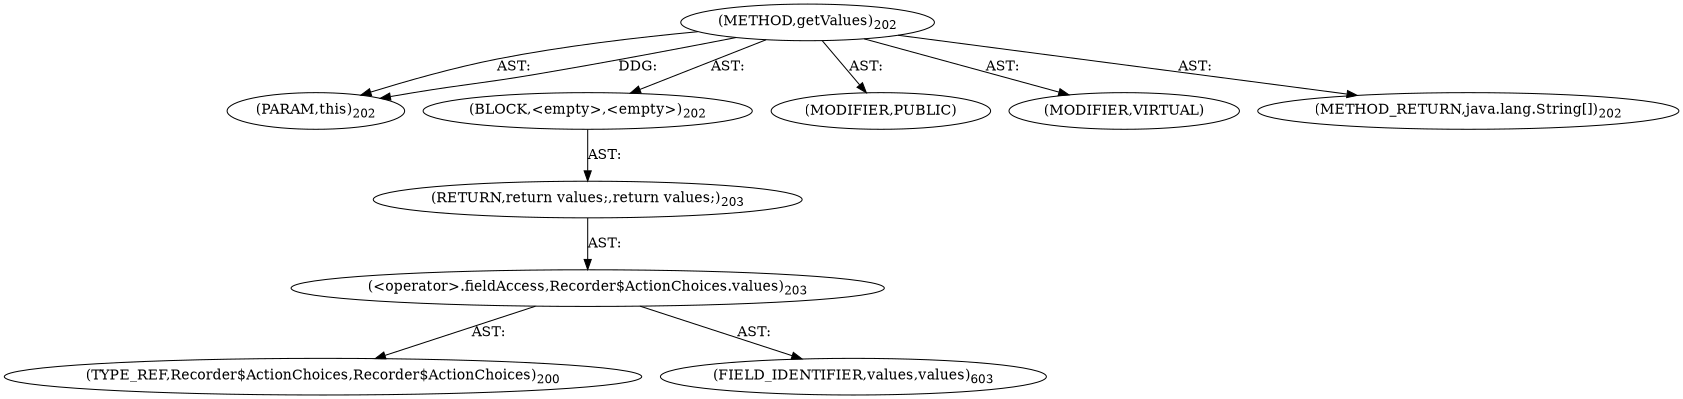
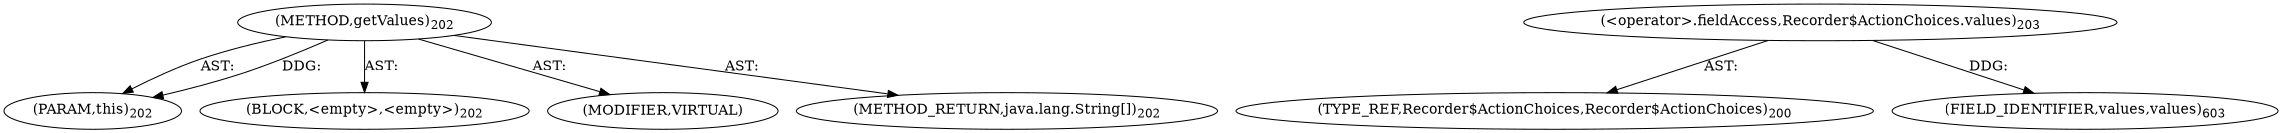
node "(MODIFIER,PUBLIC)": removed
node "(RETURN,return values;,return values;)": removed
edge "(<operator>.fieldAccess,Recorder$ActionChoices.values)" -> "(FIELD_IDENTIFIER,values,values)": label "AST: " -> "DDG: "
